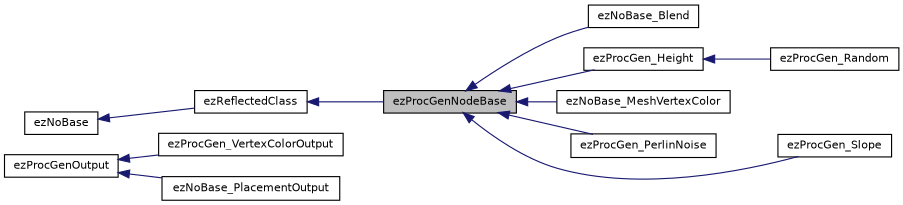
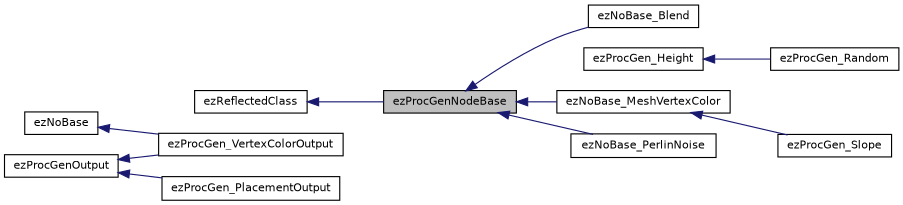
edge "ezProcGen_Height" -> "ezProcGenNodeBase": removed
edge "ezReflectedClass" -> "ezNoBase": now "ezProcGen_VertexColorOutput" -> "ezNoBase"
node "ezProcGen_PerlinNoise": label "ezProcGen_PerlinNoise" -> "ezNoBase_PerlinNoise"
edge "ezProcGen_Slope" -> "ezProcGenNodeBase": now "ezProcGen_Slope" -> "ezNoBase_MeshVertexColor"
node "ezNoBase_PlacementOutput": label "ezNoBase_PlacementOutput" -> "ezProcGen_PlacementOutput"
